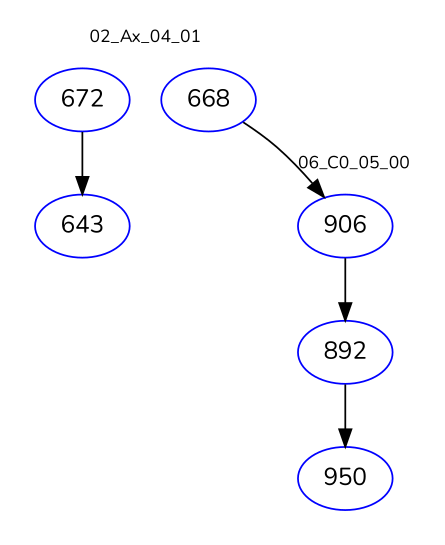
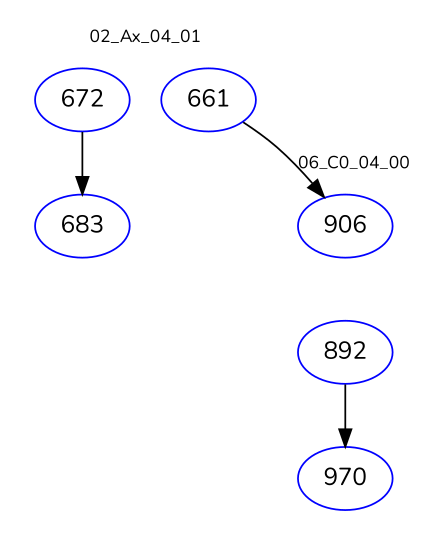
node "668": label "668" -> "661"
cluster "06_C0_05_00": label "06_C0_05_00" -> "06_C0_04_00"
node "643": label "643" -> "683"
edge "906" -> "892": removed
node "950": label "950" -> "970"
